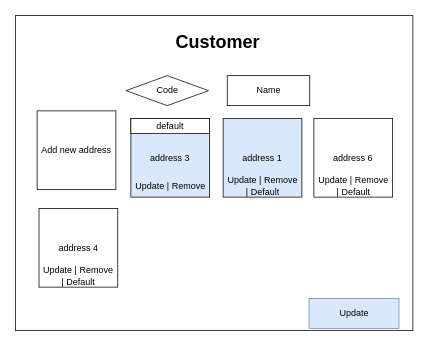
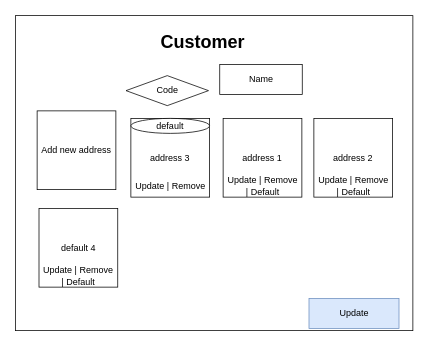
node "Customer": moved (218, 42) -> (203, 42)
node "Name": moved (269, 90) -> (261, 79)
node "default": shape rectangle -> ellipse
node "address 3": fillcolor #dae8fc -> #ffffff
node "address 1": fillcolor #dae8fc -> #ffffff
node "address 6": label "address 6" -> "address 2"
node "address 4": label "address 4" -> "default 4"
